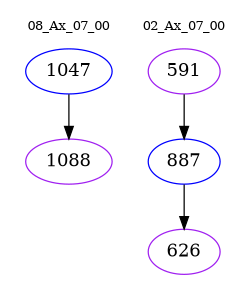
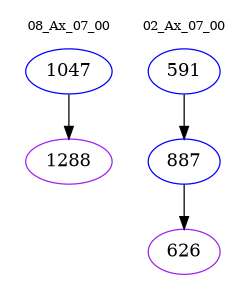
node "591": color purple -> blue
node "1088": label "1088" -> "1288"
